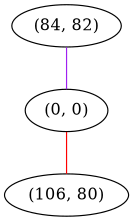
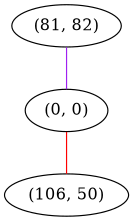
node "(84, 82)": label "(84, 82)" -> "(81, 82)"
node "(106, 80)": label "(106, 80)" -> "(106, 50)"
